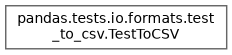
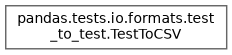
node "pandas.tests.io.formats.test _to_csv.TestToCSV": label "pandas.tests.io.formats.test _to_csv.TestToCSV" -> "pandas.tests.io.formats.test _to_test.TestToCSV"
